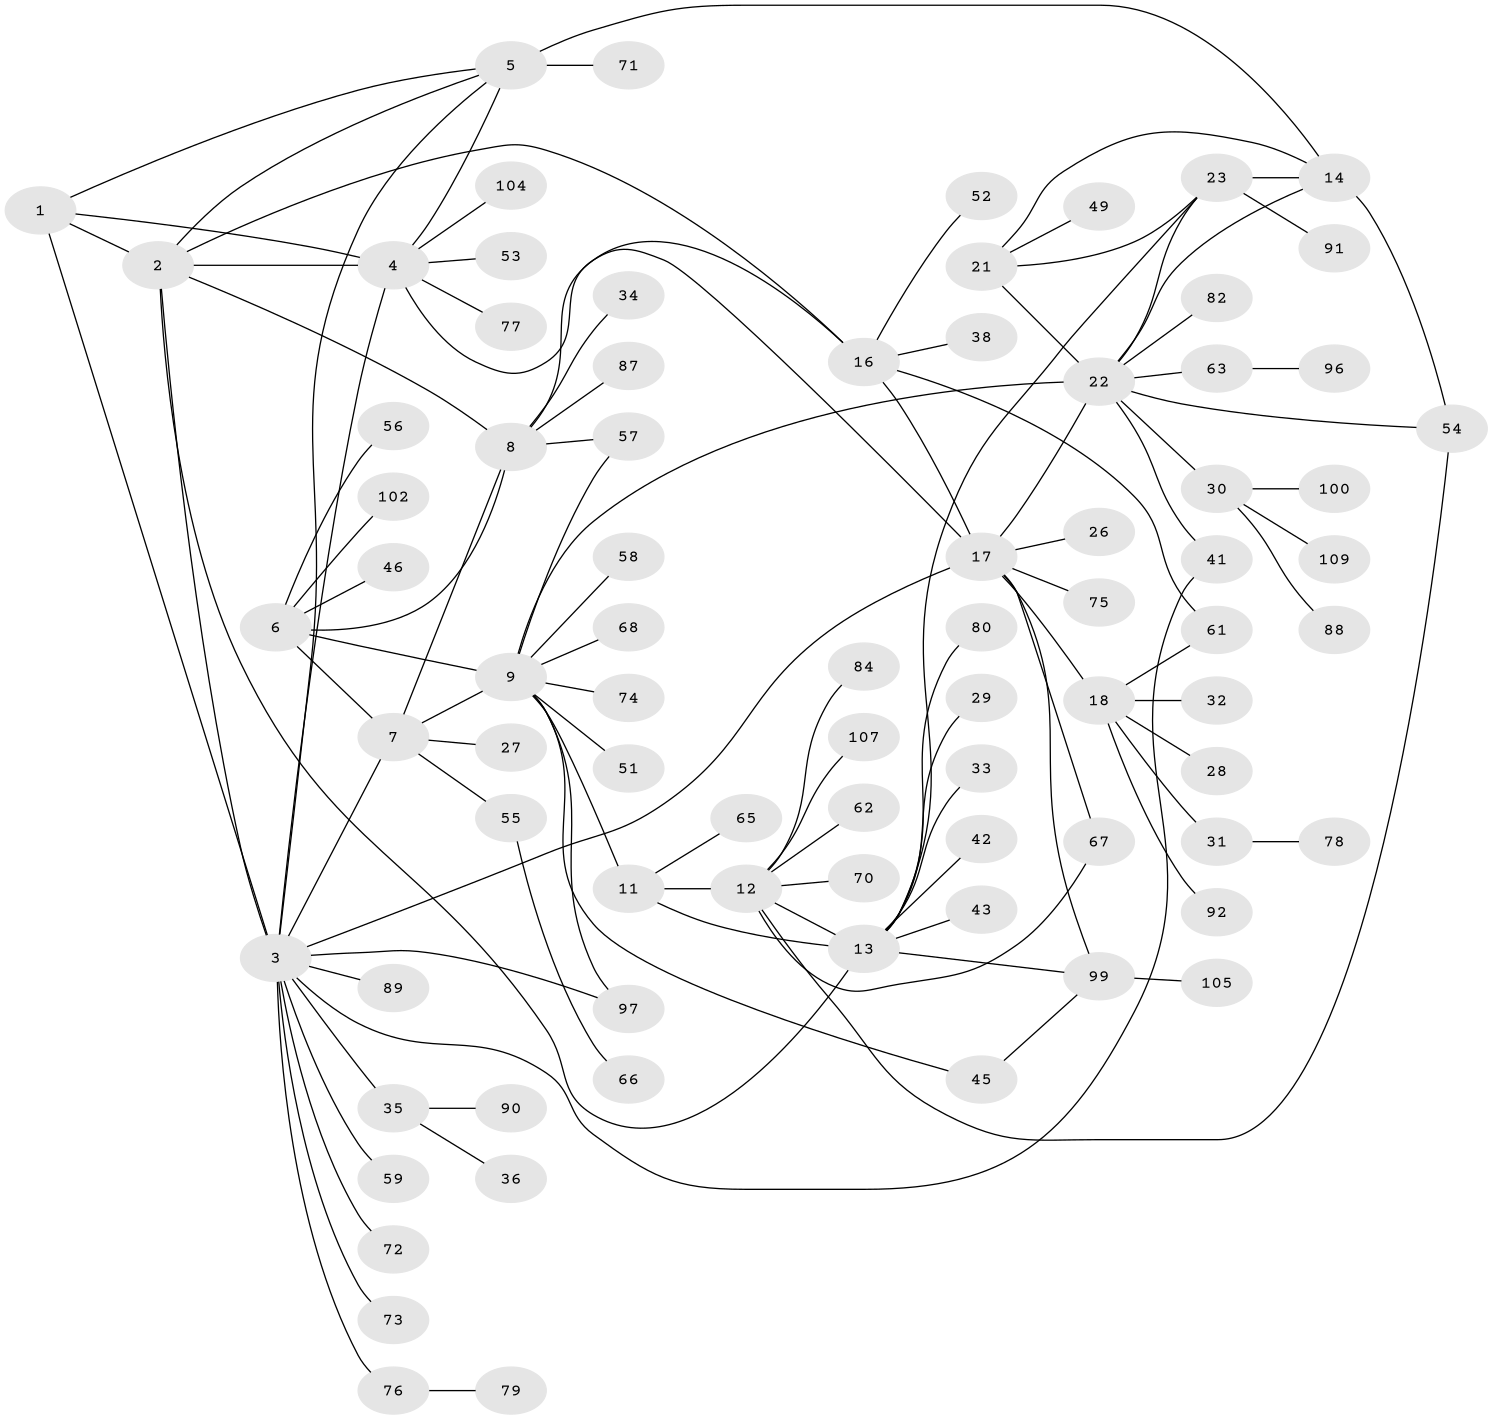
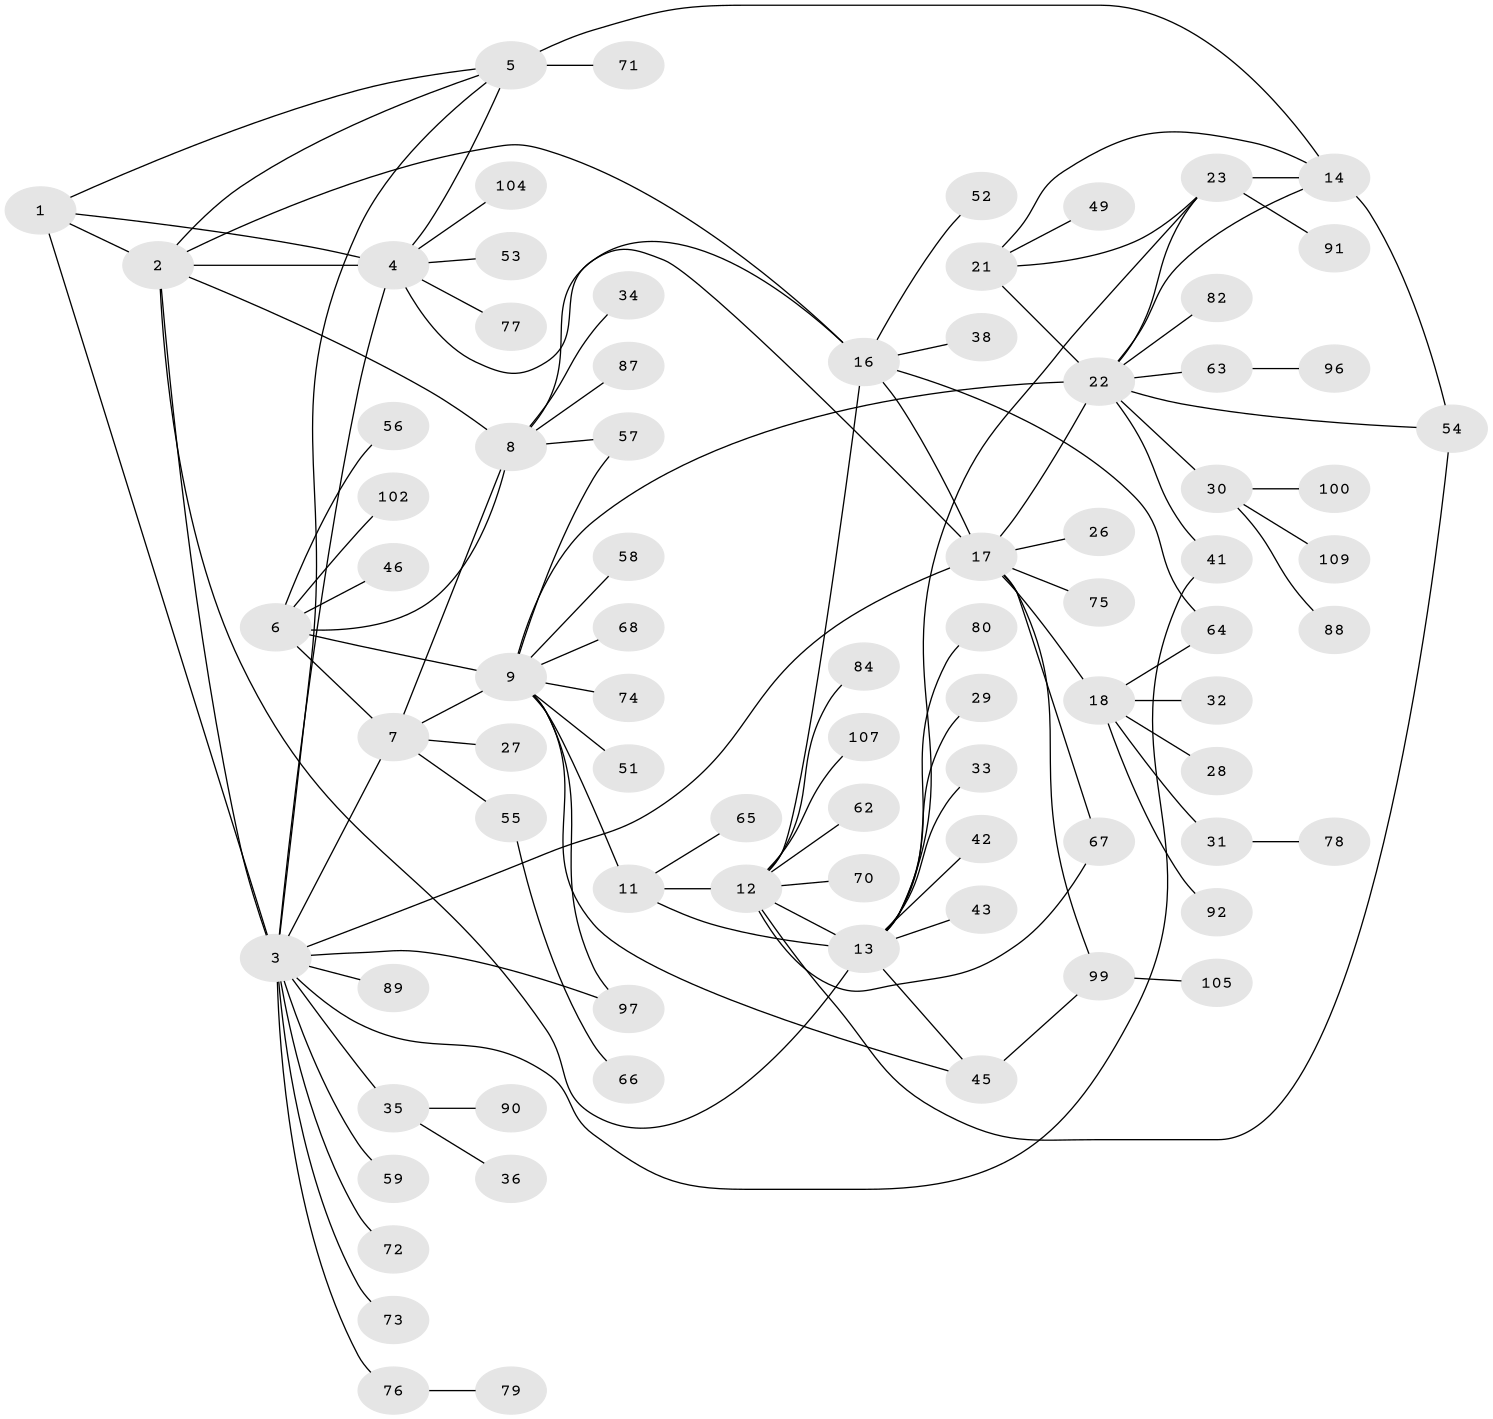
edge "16" -- "12": added
node "61": label "61" -> "64"
edge "13" -- "99": now "13" -- "45"
